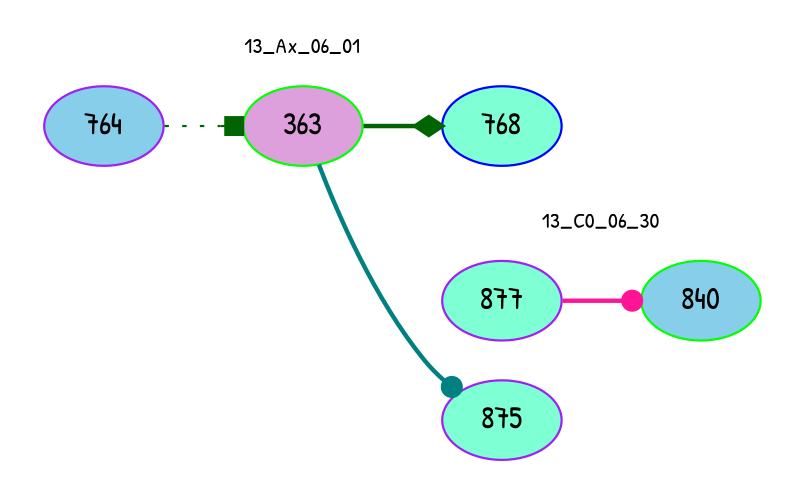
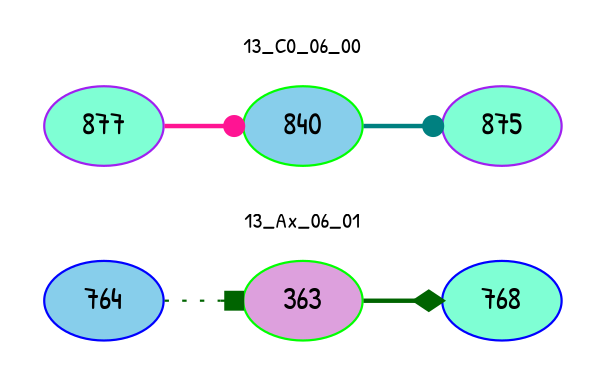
node "764": color purple -> blue
cluster "13_C0_06_30": label "13_C0_06_30" -> "13_C0_06_00"
edge "363" -> "875": now "840" -> "875"
